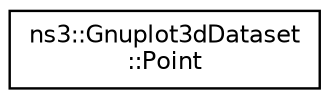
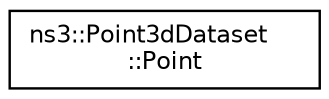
node "ns3::Gnuplot3dDataset ::Point": label "ns3::Gnuplot3dDataset ::Point" -> "ns3::Point3dDataset ::Point"
